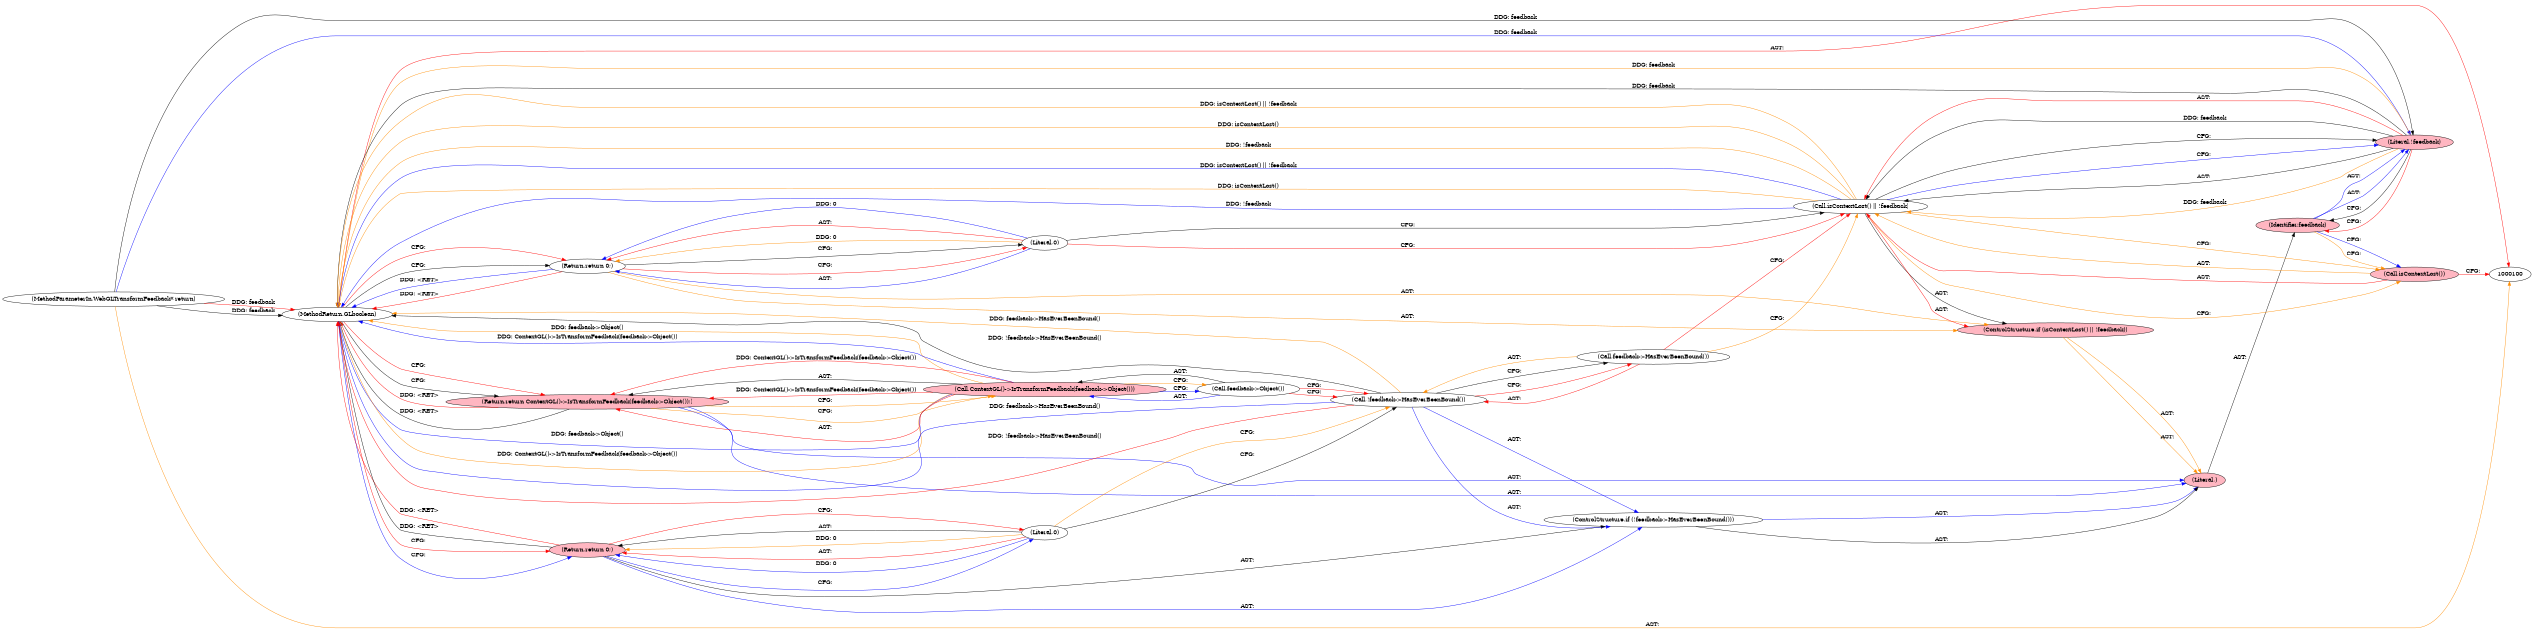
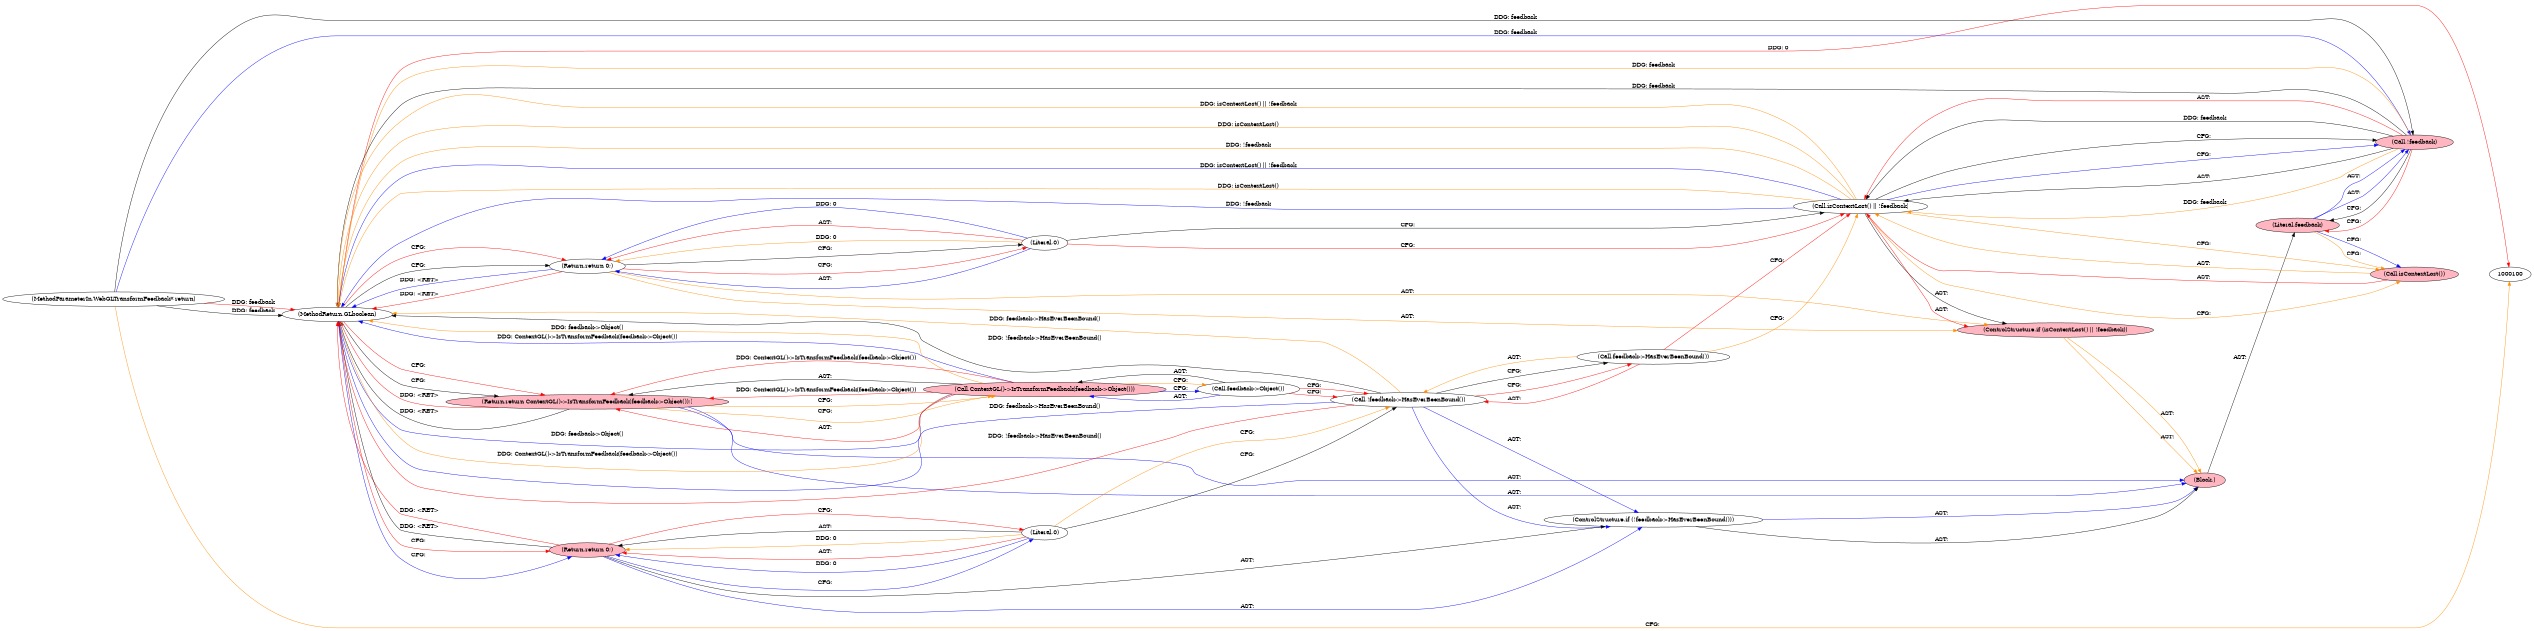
edge "(MethodReturn,GLboolean)" -> "1000100": label "AST: " -> "DDG: 0"
node "(Literal,!feedback)": label "(Literal,!feedback)" -> "(Call,!feedback)"
node "(Identifier,feedback)": label "(Identifier,feedback)" -> "(Literal,feedback)"
edge "(Call,isContextLost())" -> "1000100": removed, label "CFG:"
node "(Literal,)": label "(Literal,)" -> "(Block,)"
edge "(MethodParameterIn,WebGLTransformFeedback* return)" -> "1000100": label "AST: " -> "CFG: "
